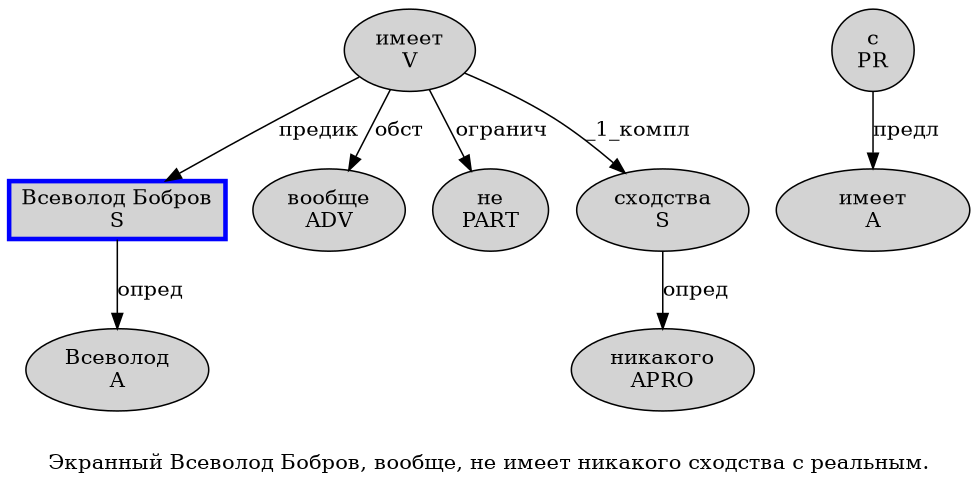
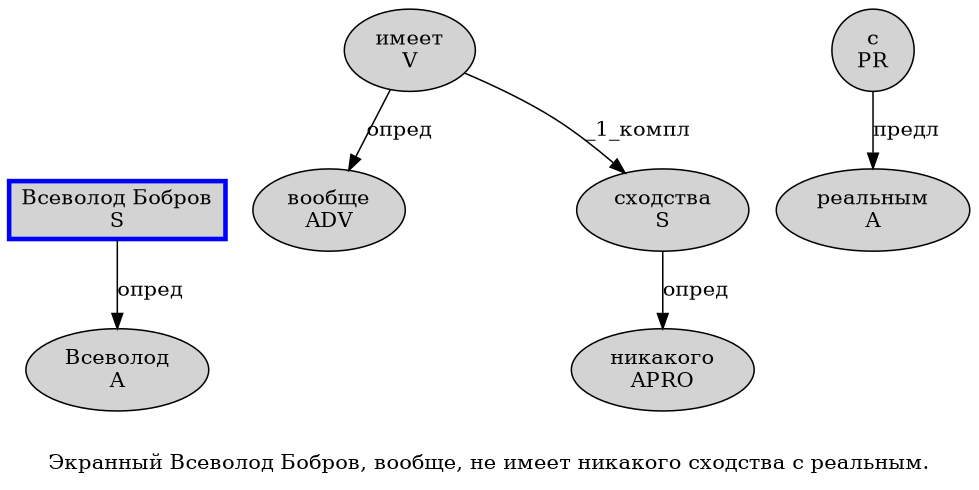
edge "имеет V" -> "Всеволод Бобров S": removed, label "предик"
edge "имеет V" -> "вообще ADV": label "обст" -> "опред"
node "не PART": removed
node "имеет A": label "имеет A" -> "реальным A"
